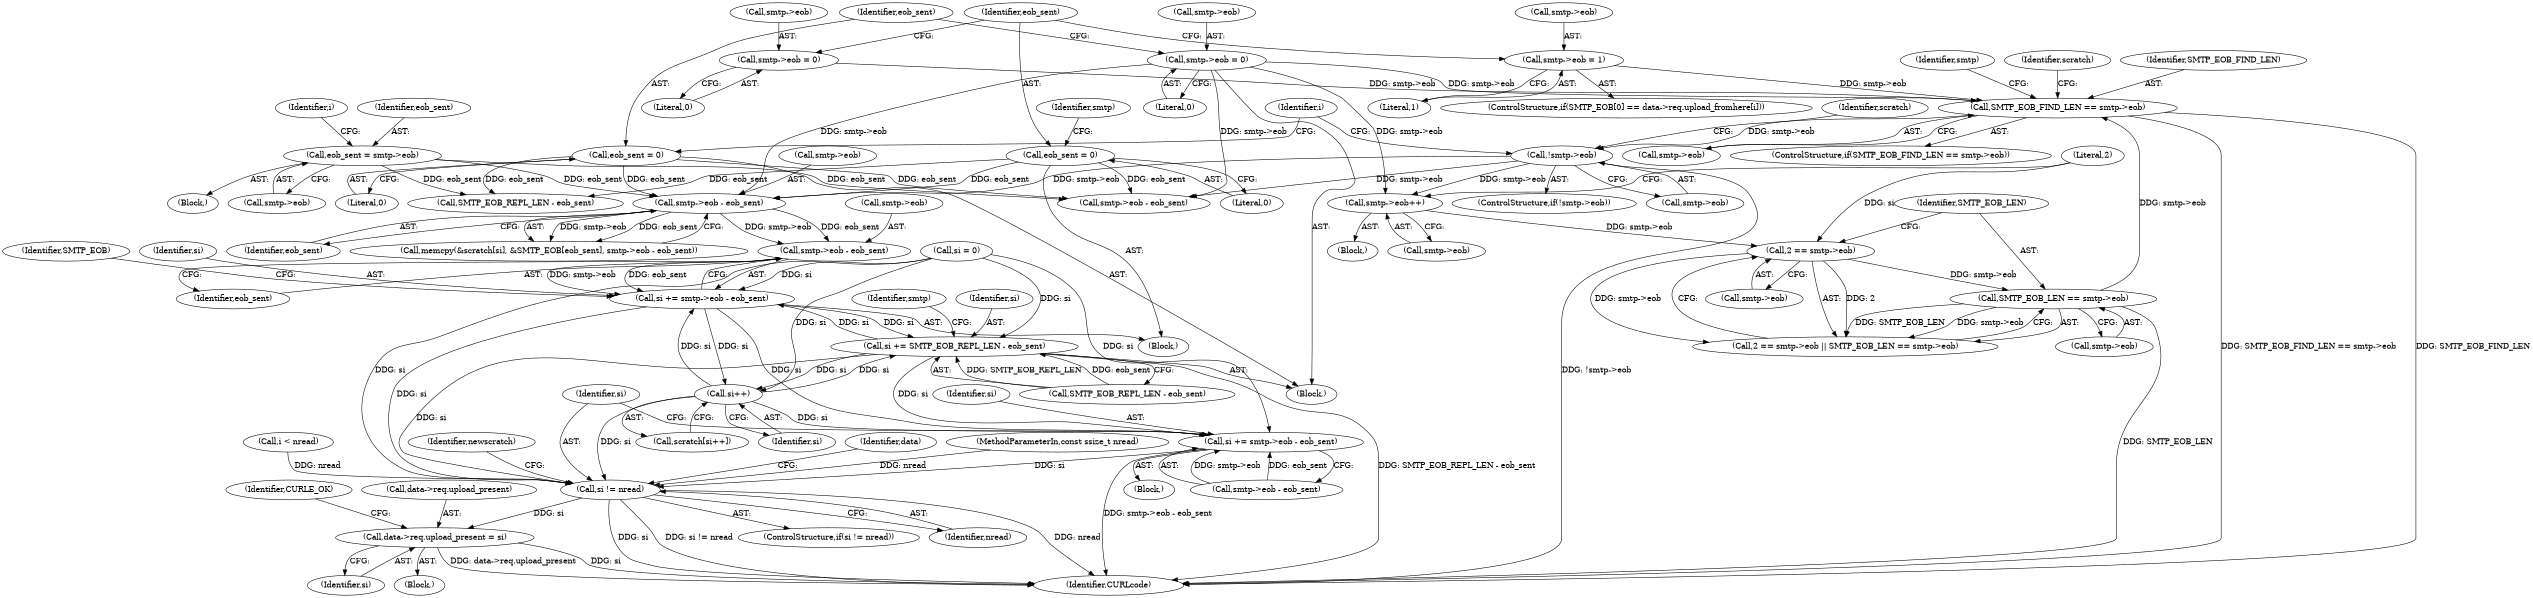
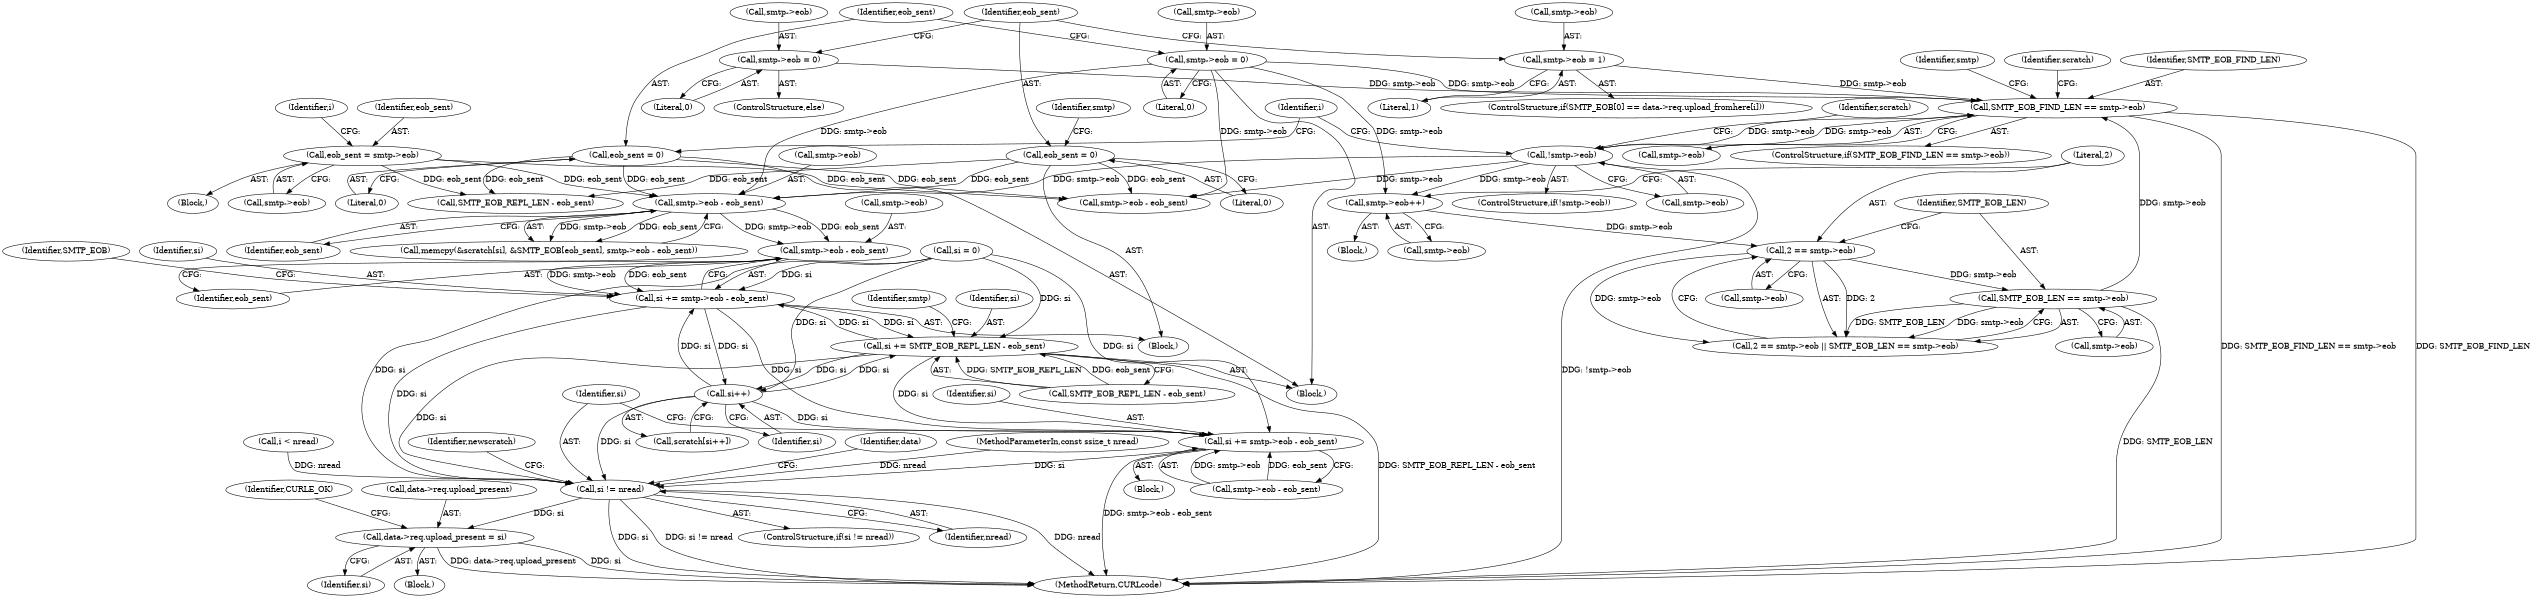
node "(ControlStructure,else)": added
edge "(Call,!smtp->eob)" -> "(Call,SMTP_EOB_FIND_LEN == smtp->eob)": added, label "DDG: smtp->eob"
edge "(Literal,2)" -> "(Call,2 == smtp->eob)": label "DDG: si" -> "AST: "
node "(Identifier,CURLcode)": label "(Identifier,CURLcode)" -> "(MethodReturn,CURLcode)"
